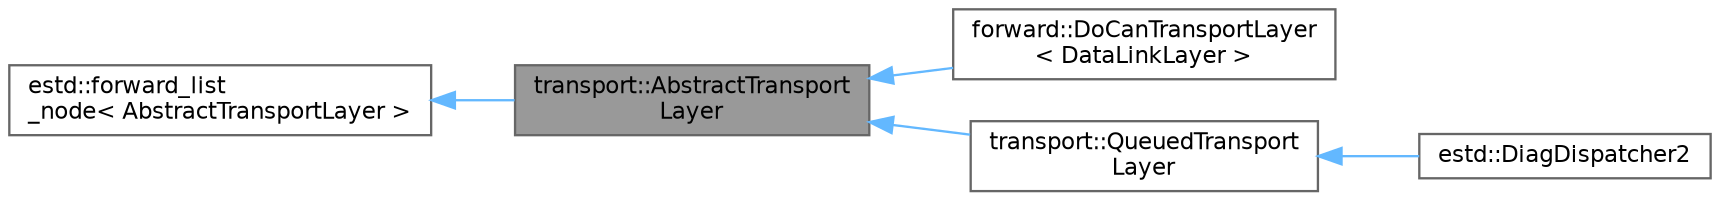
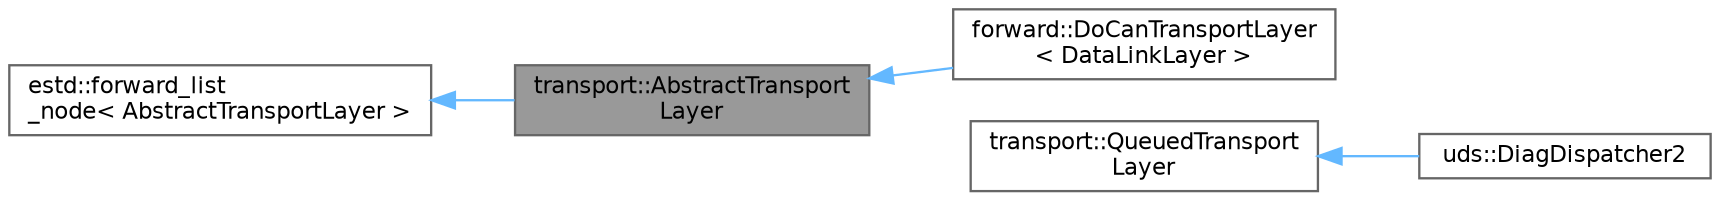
edge "transport::QueuedTransport Layer" -> "transport::AbstractTransport Layer": removed
node "estd::DiagDispatcher2": label "estd::DiagDispatcher2" -> "uds::DiagDispatcher2"
